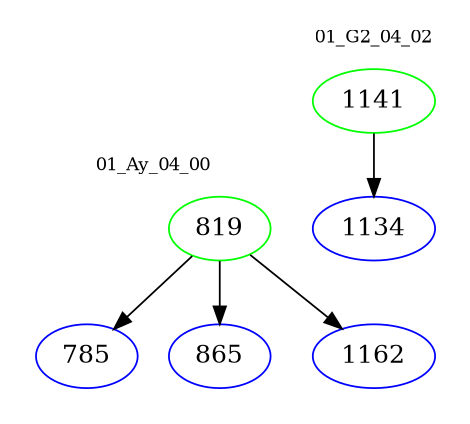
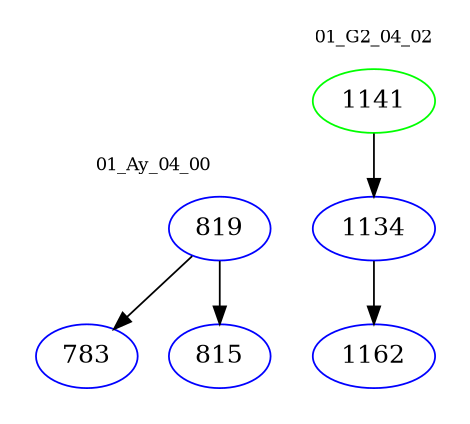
node "819": color green -> blue
edge "819" -> "1162": now "1134" -> "1162"
node "785": label "785" -> "783"
node "865": label "865" -> "815"
